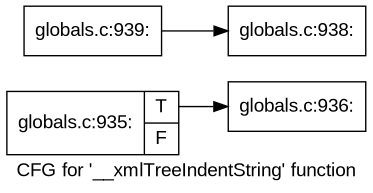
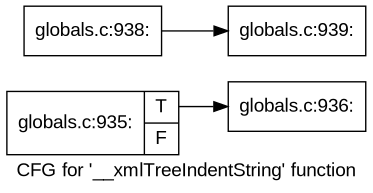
edge "globals.c:939:" -> "globals.c:938:": reversed
